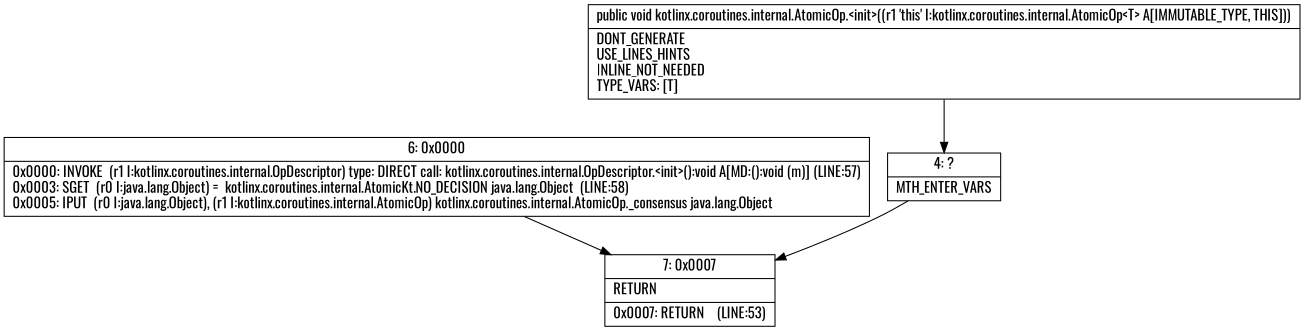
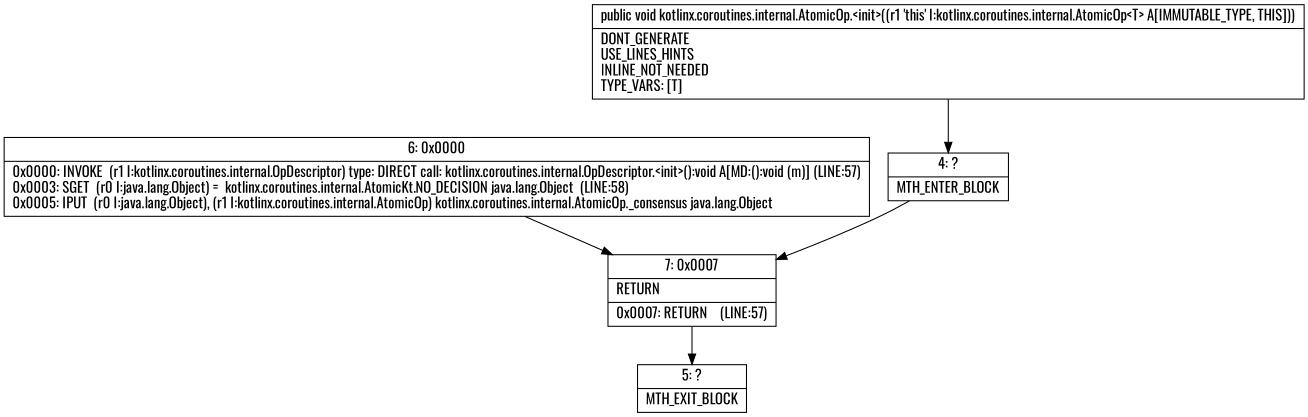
node "4: ?": text "MTH_ENTER_VARS" -> "MTH_ENTER_BLOCK"
node "7: 0x0007": text "0x0007: RETURN    (LINE:53)" -> "0x0007: RETURN    (LINE:57)"
node "5: ?": added
